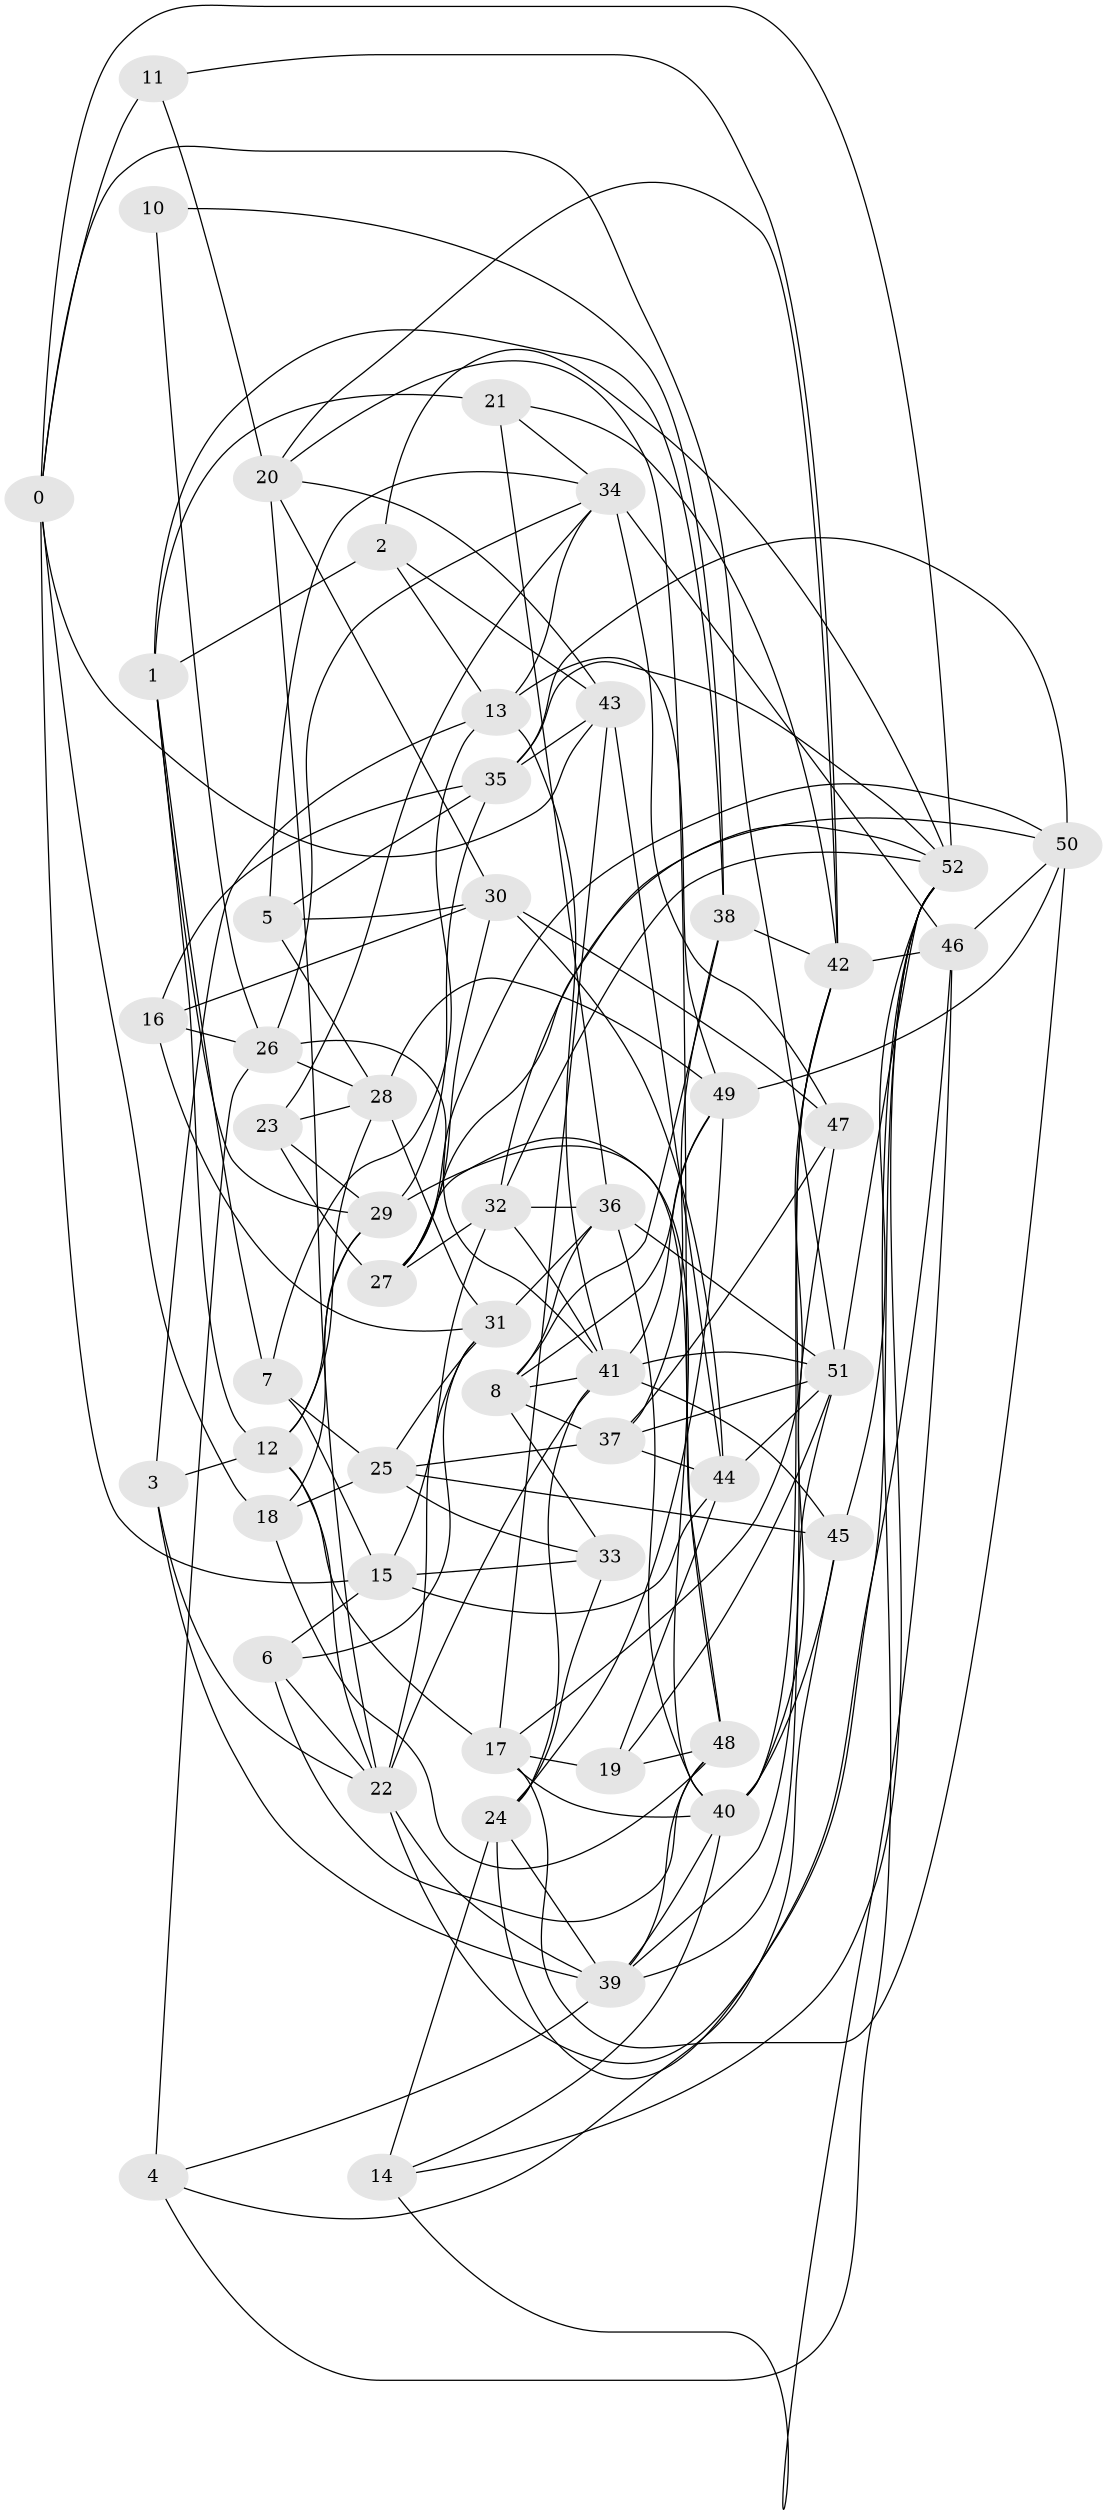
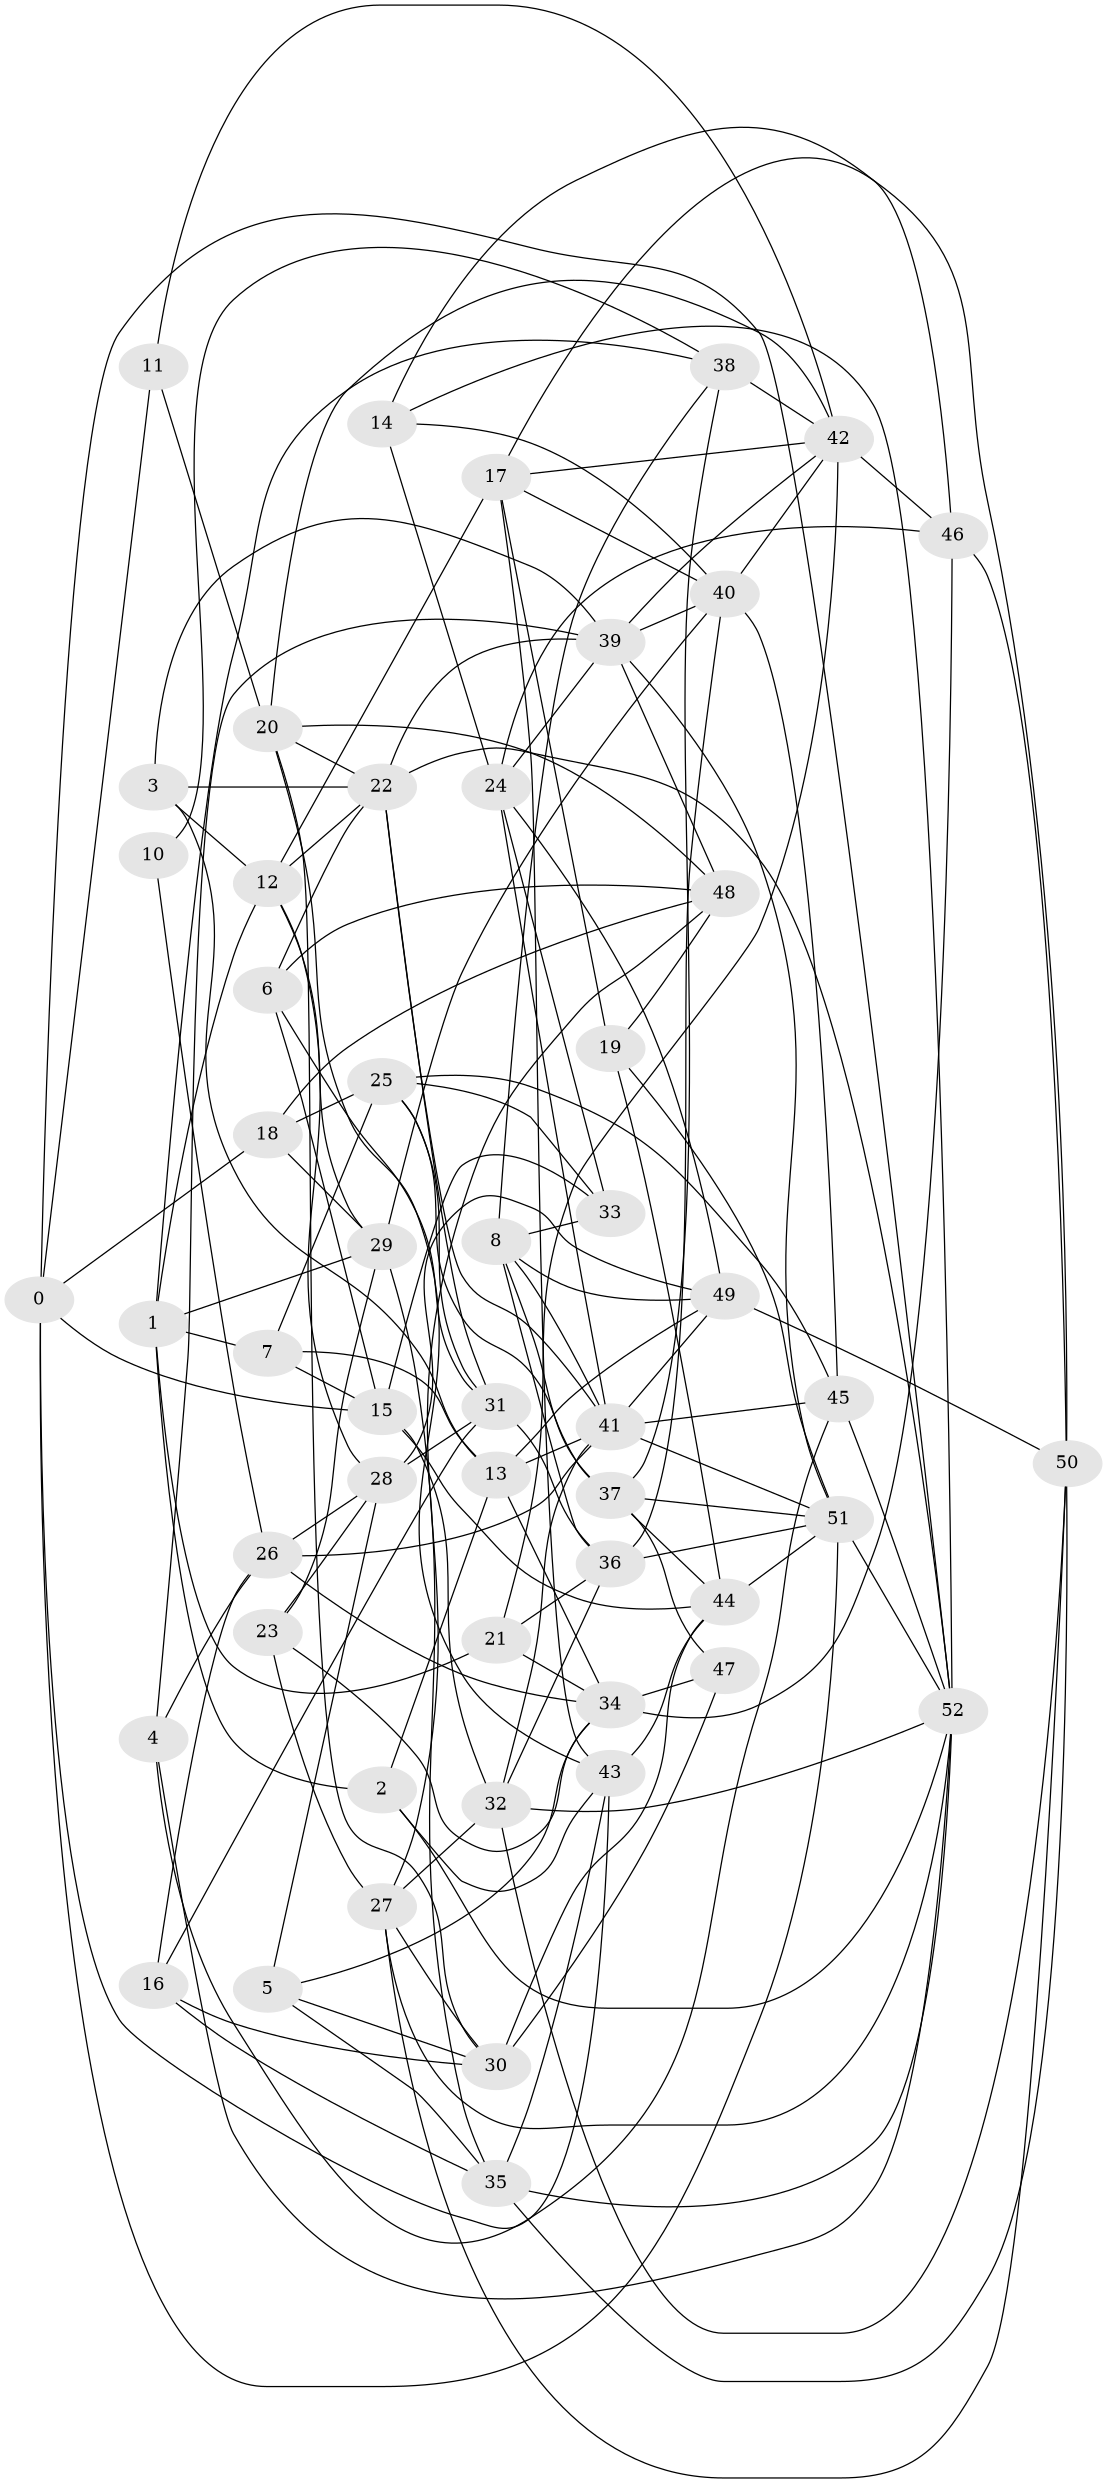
edge "47" -- "40": removed
